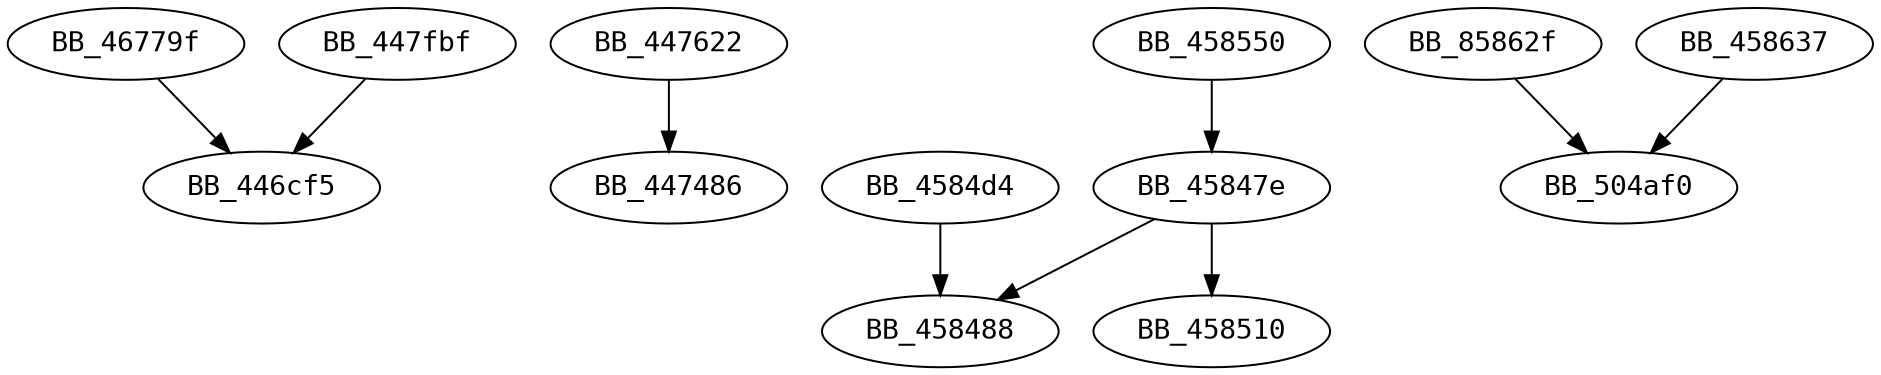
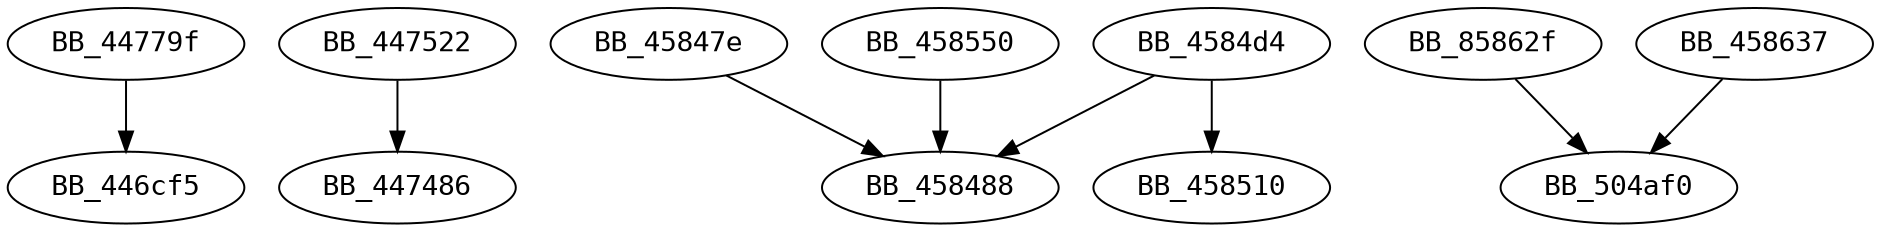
node "BB_46779f": label "BB_46779f" -> "BB_44779f"
node "BB_447fbf": removed
node "BB_447622": label "BB_447622" -> "BB_447522"
edge "BB_458550" -> "BB_45847e": now "BB_458550" -> "BB_458488"
edge "BB_45847e" -> "BB_458510": now "BB_4584d4" -> "BB_458510"
